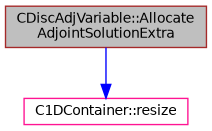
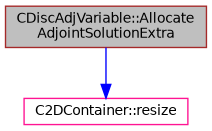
node "C1DContainer::resize": label "C1DContainer::resize" -> "C2DContainer::resize"
